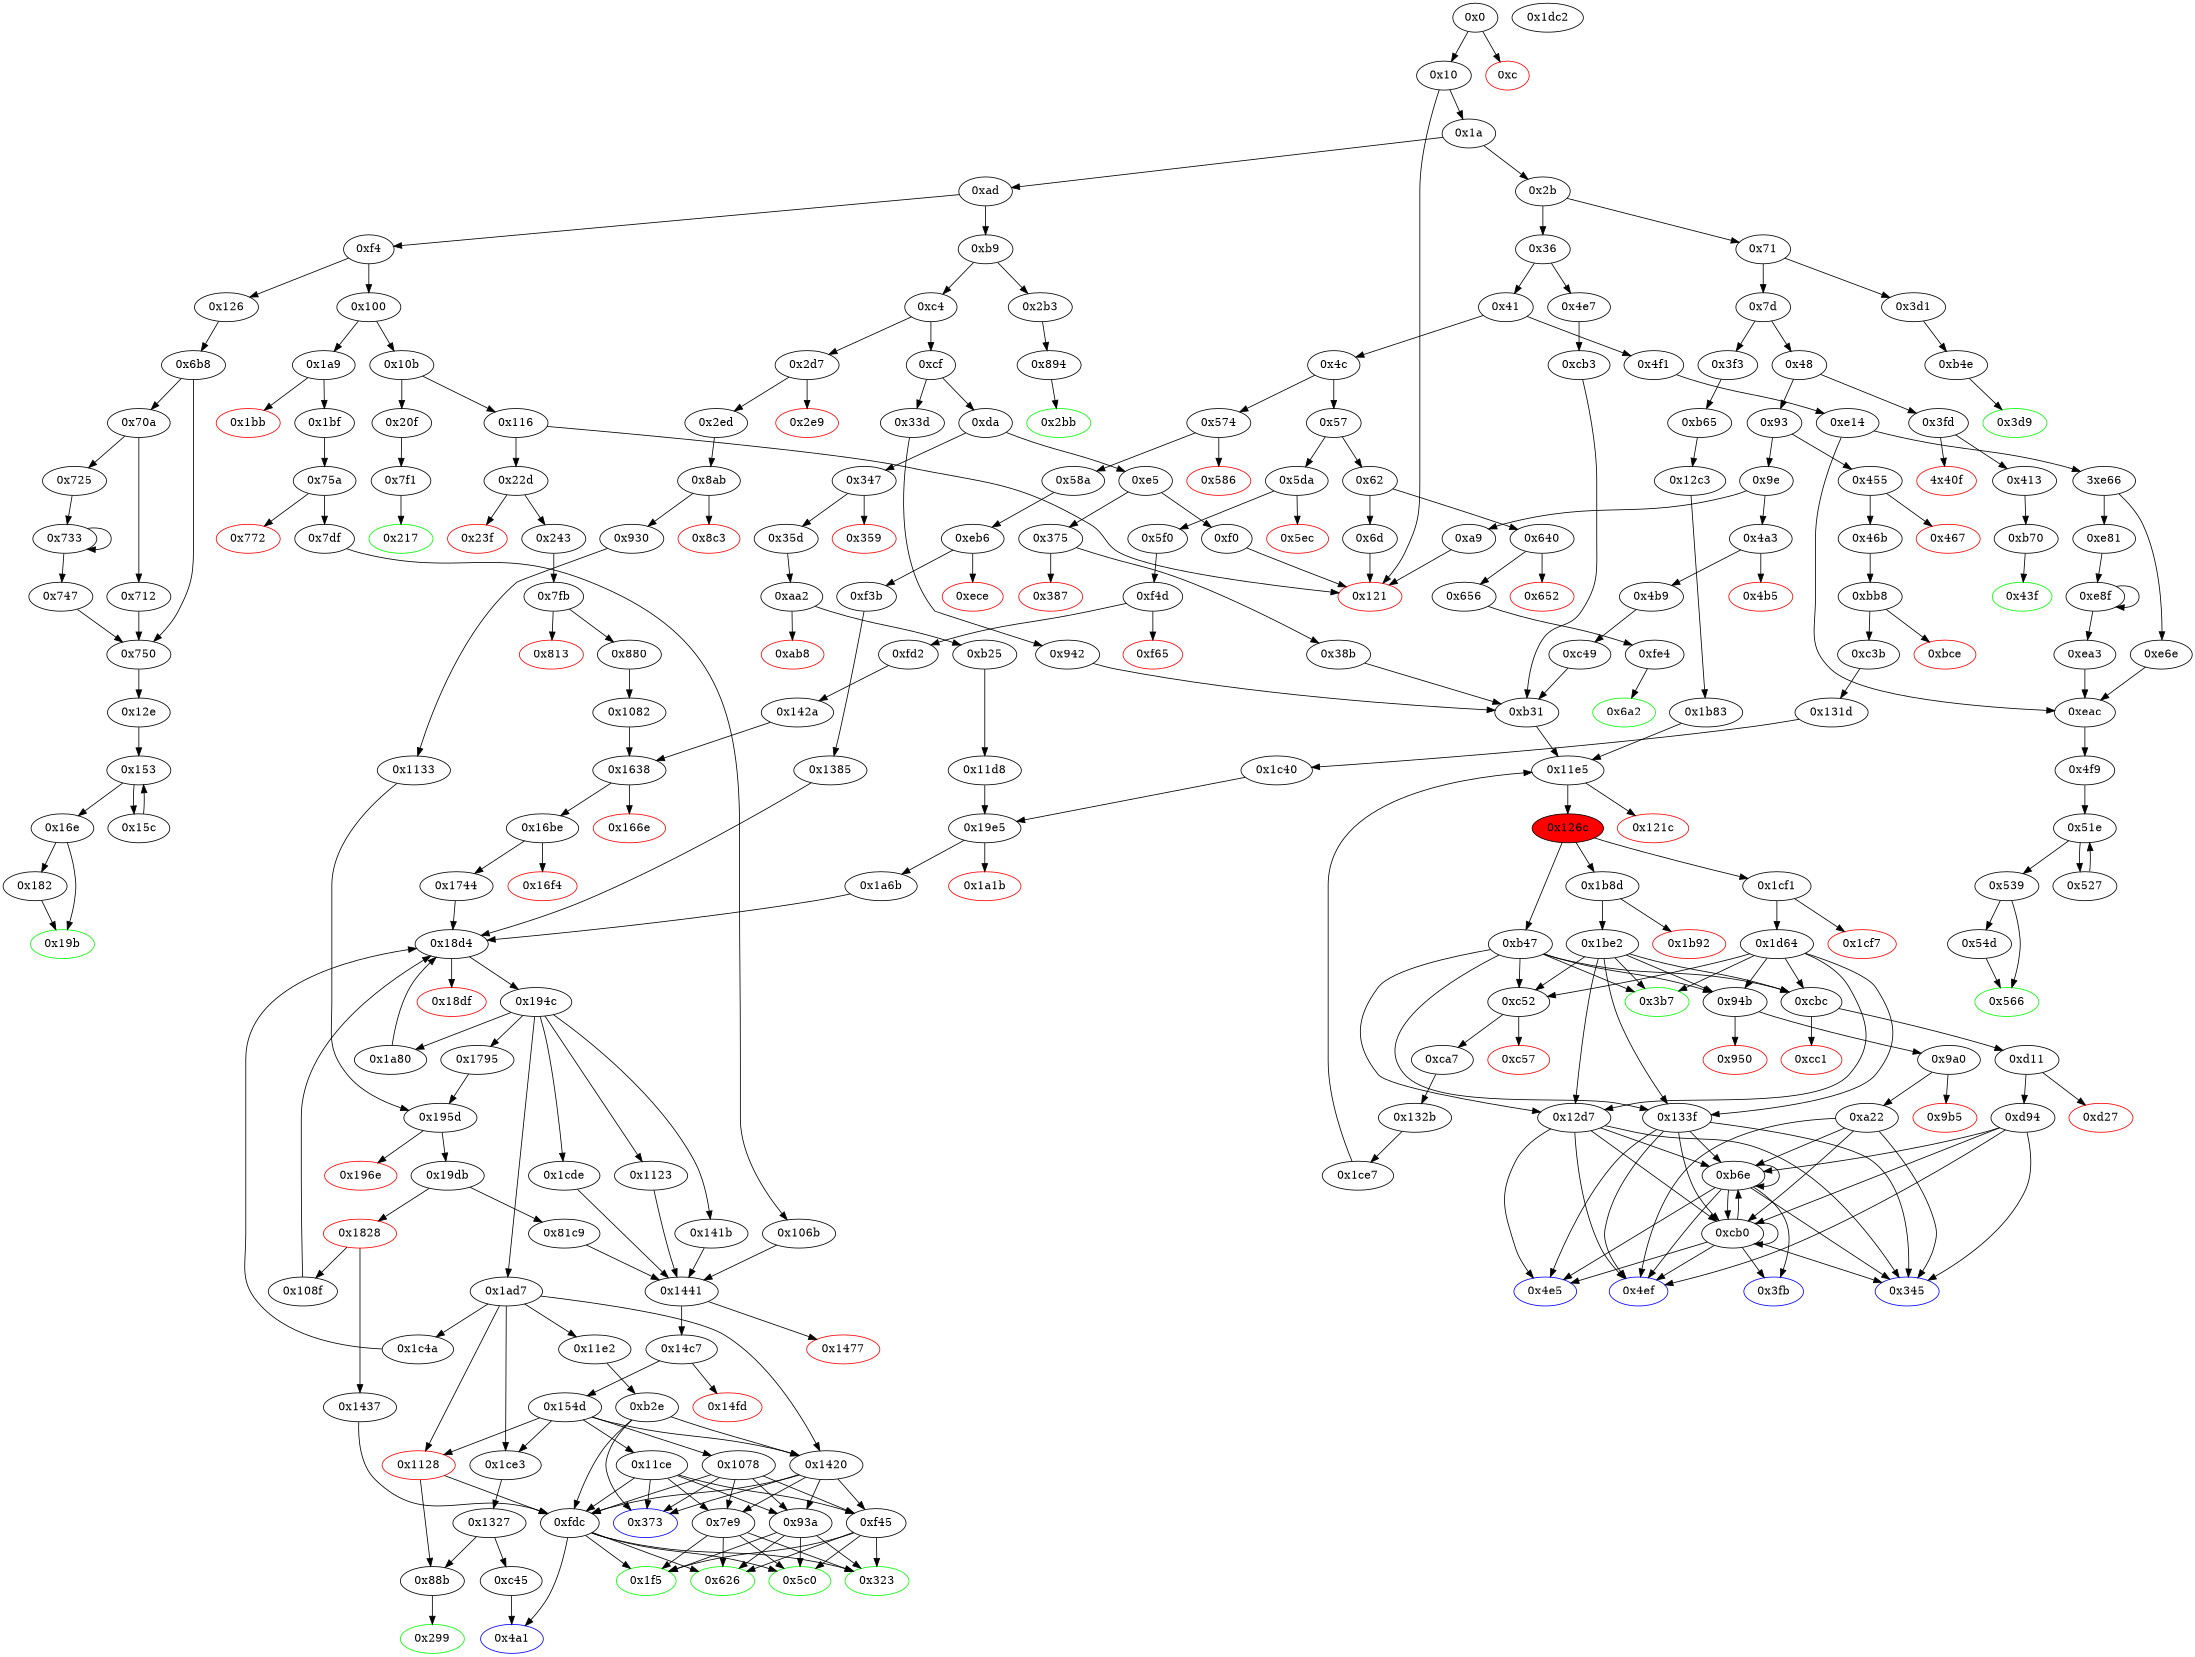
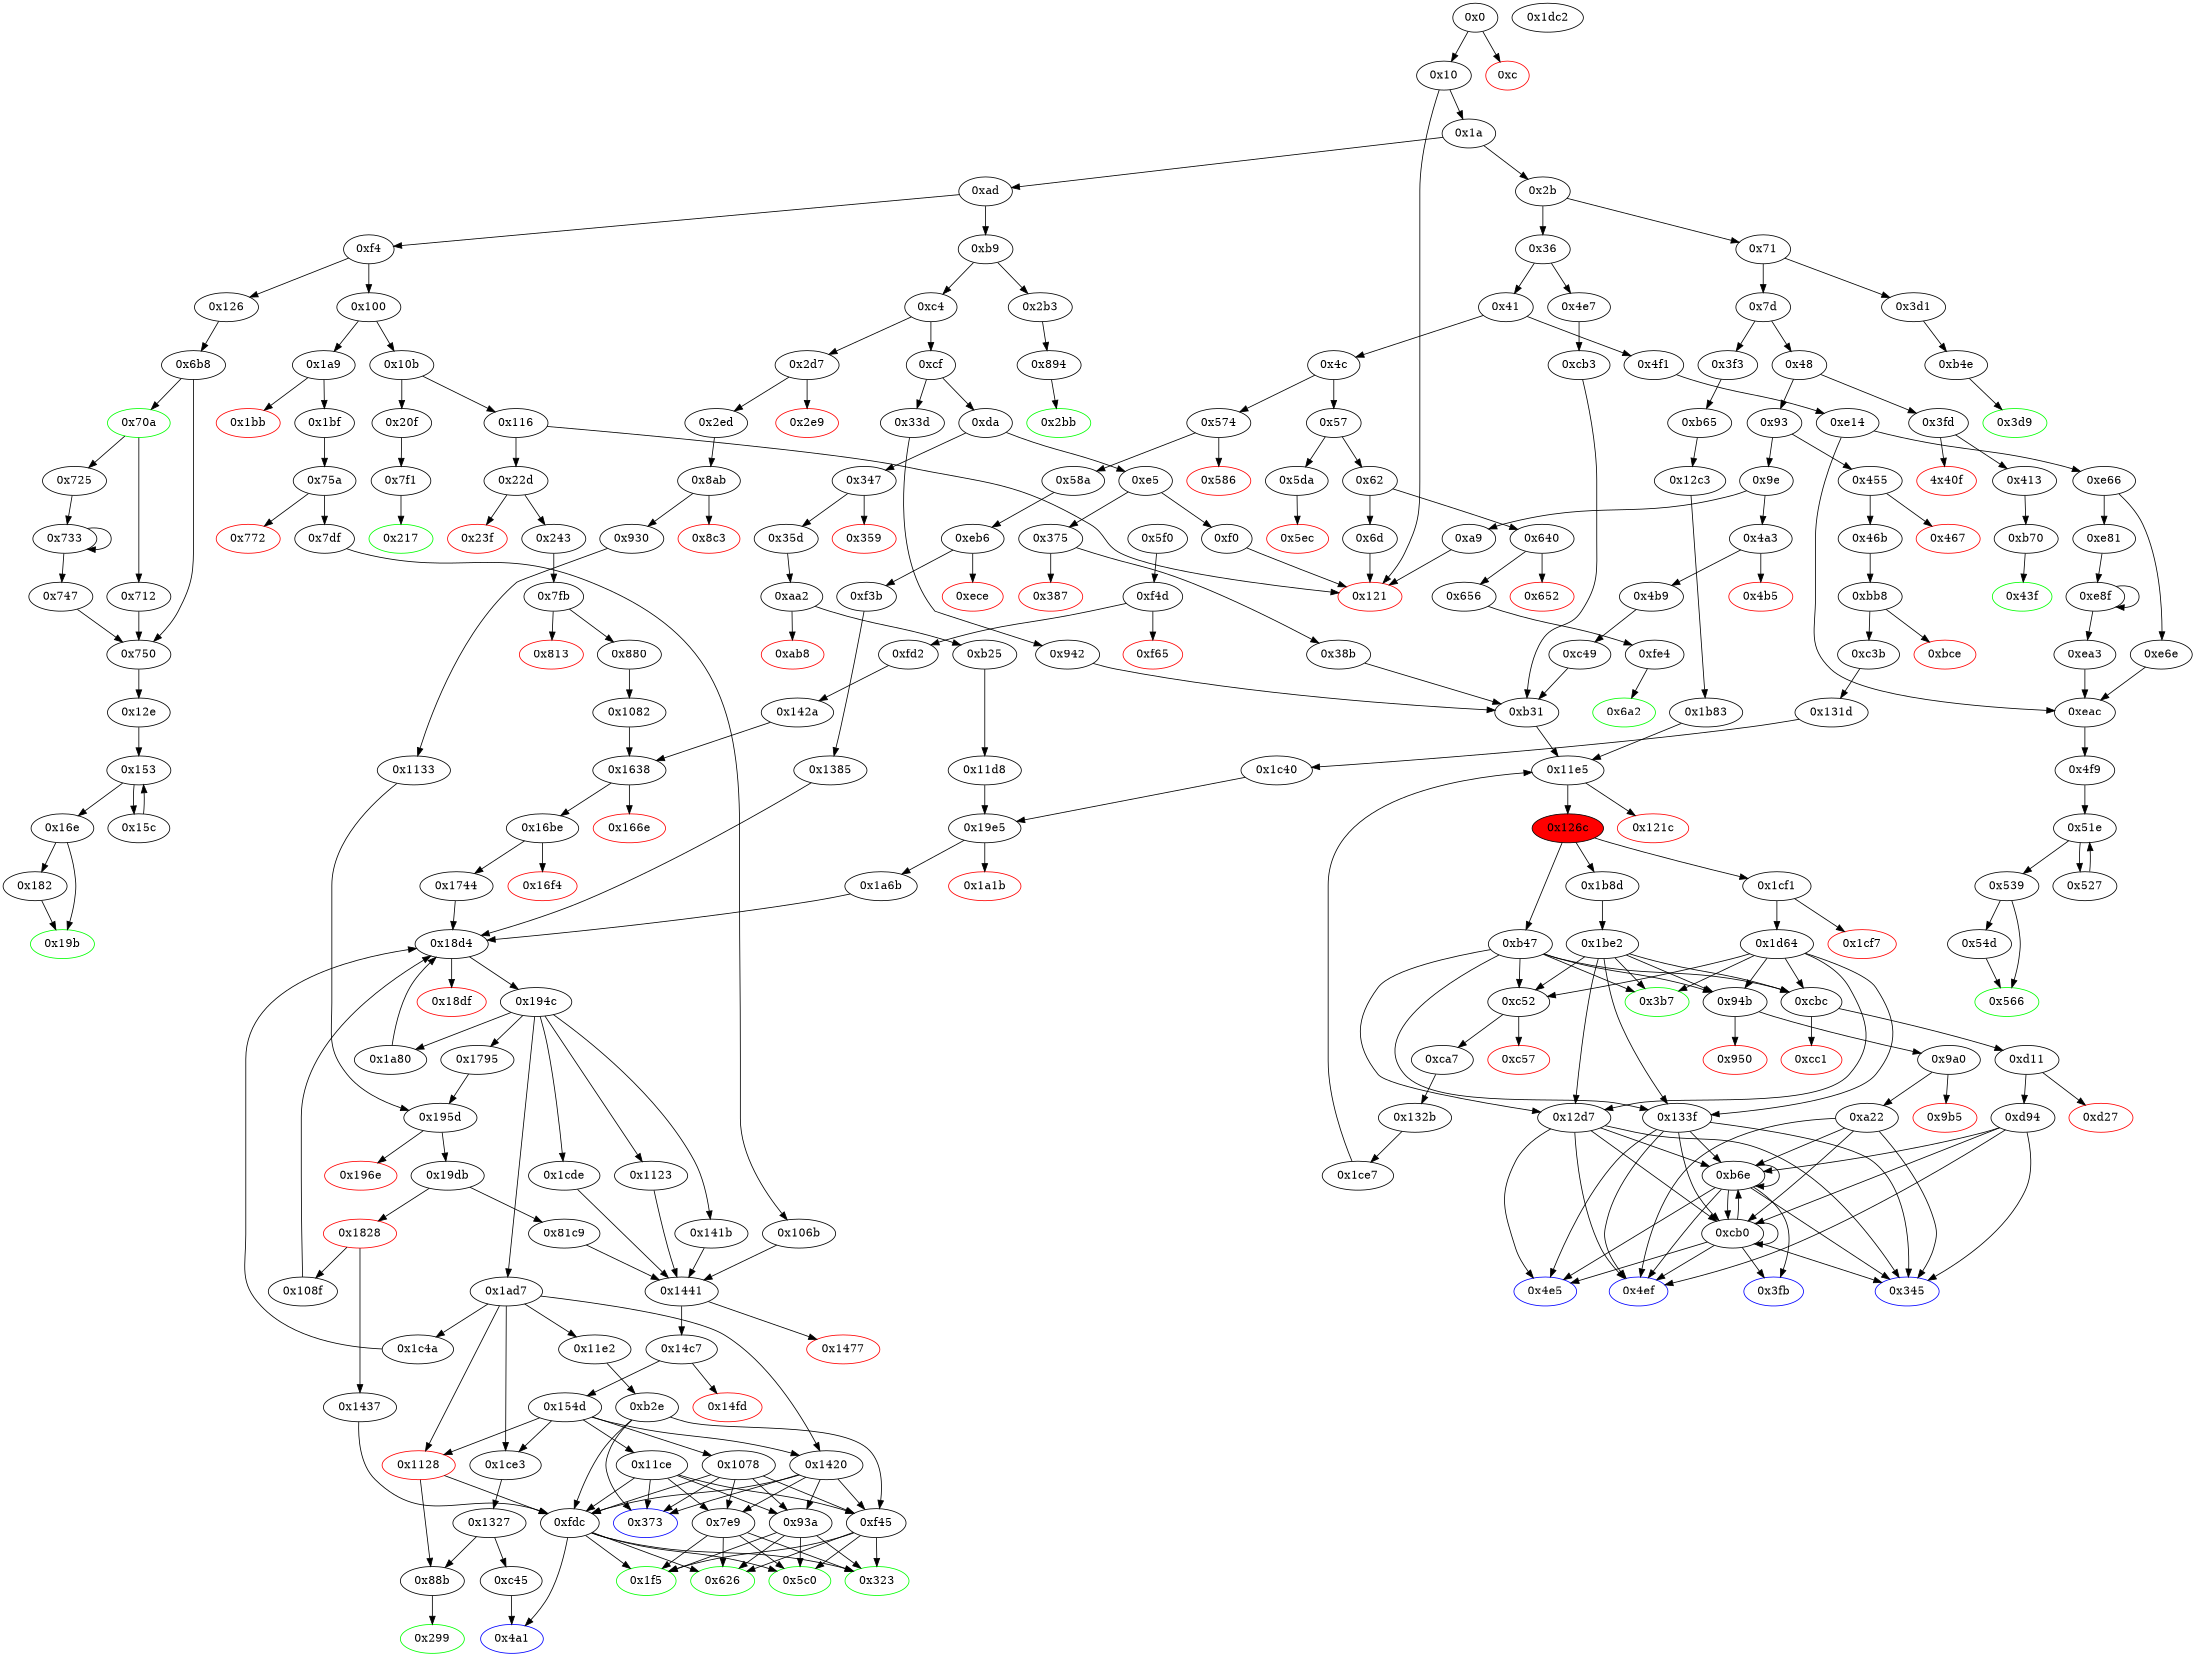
node "0x70a": color black -> green
node "3xe66": label "3xe66" -> "0xe66"
edge "0x5da" -> "0x5f0": removed
node "0x1b92": removed
edge "0xb2e" -> "0x1420": now "0xb2e" -> "0xf45"
